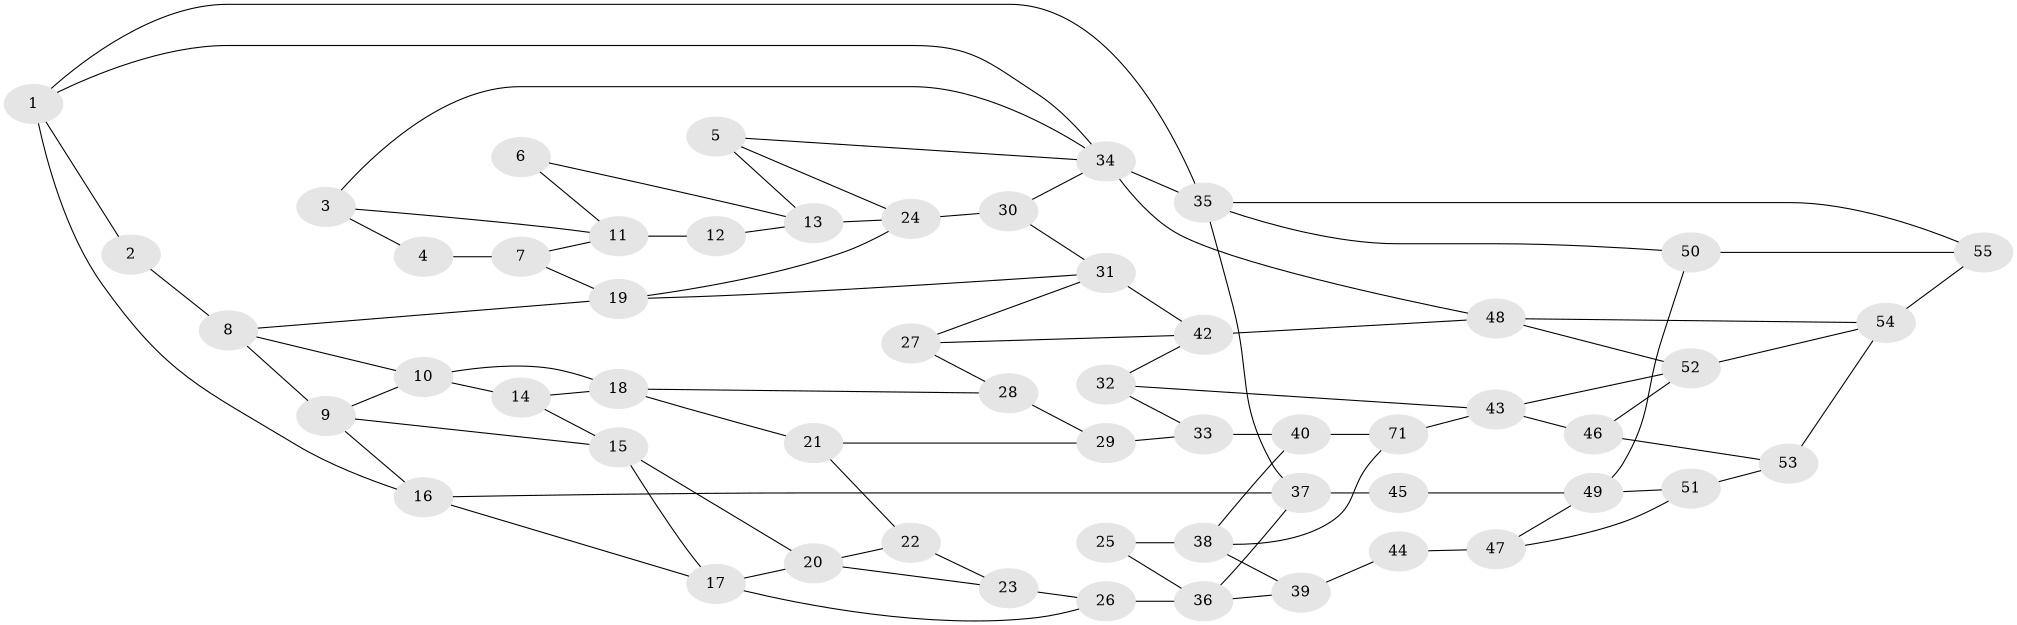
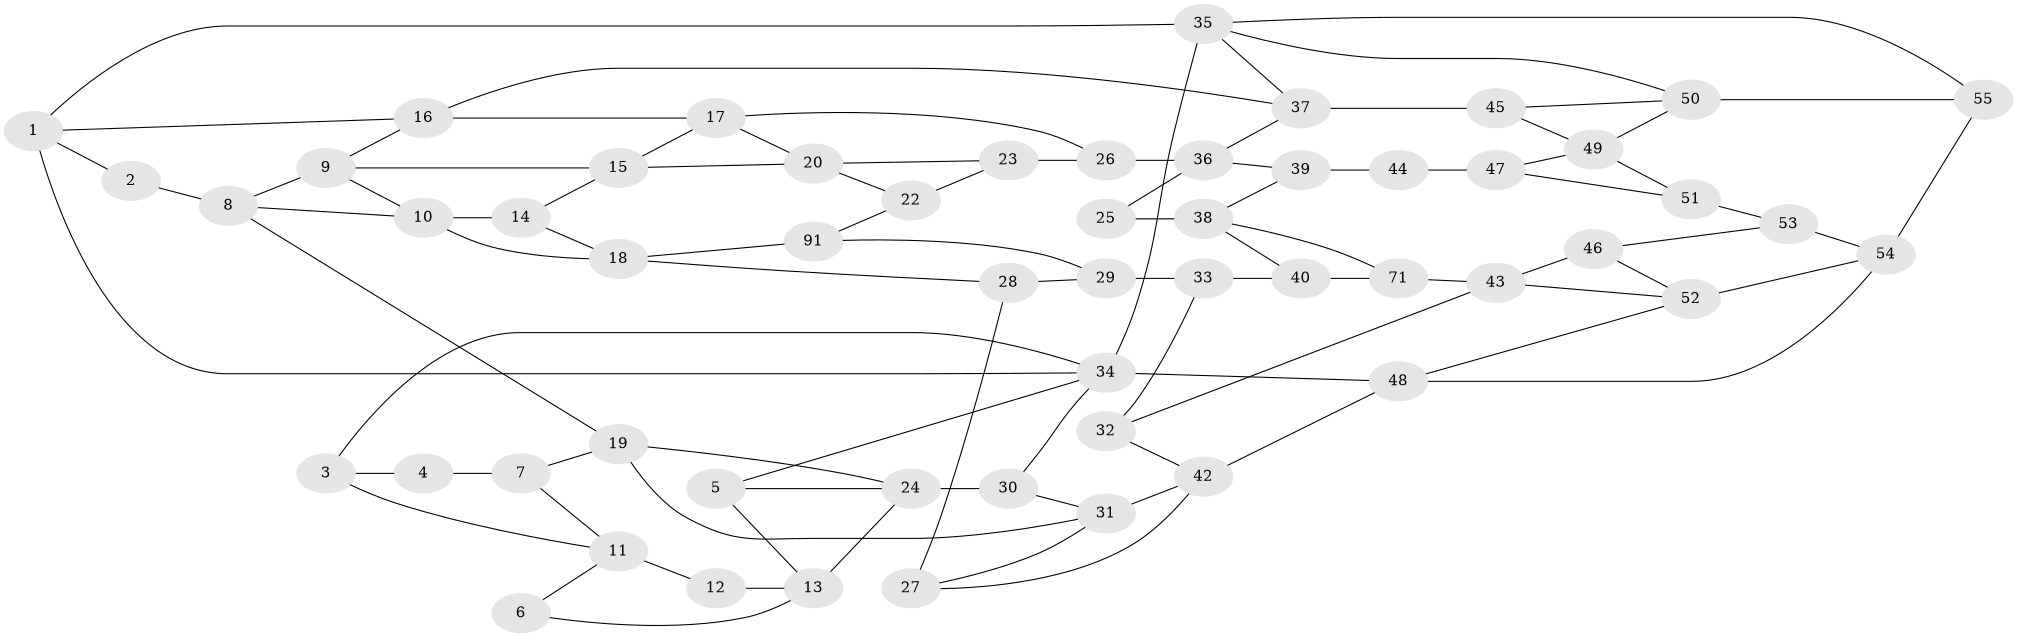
edge "50" -- "45": added
node "21": label "21" -> "91"
